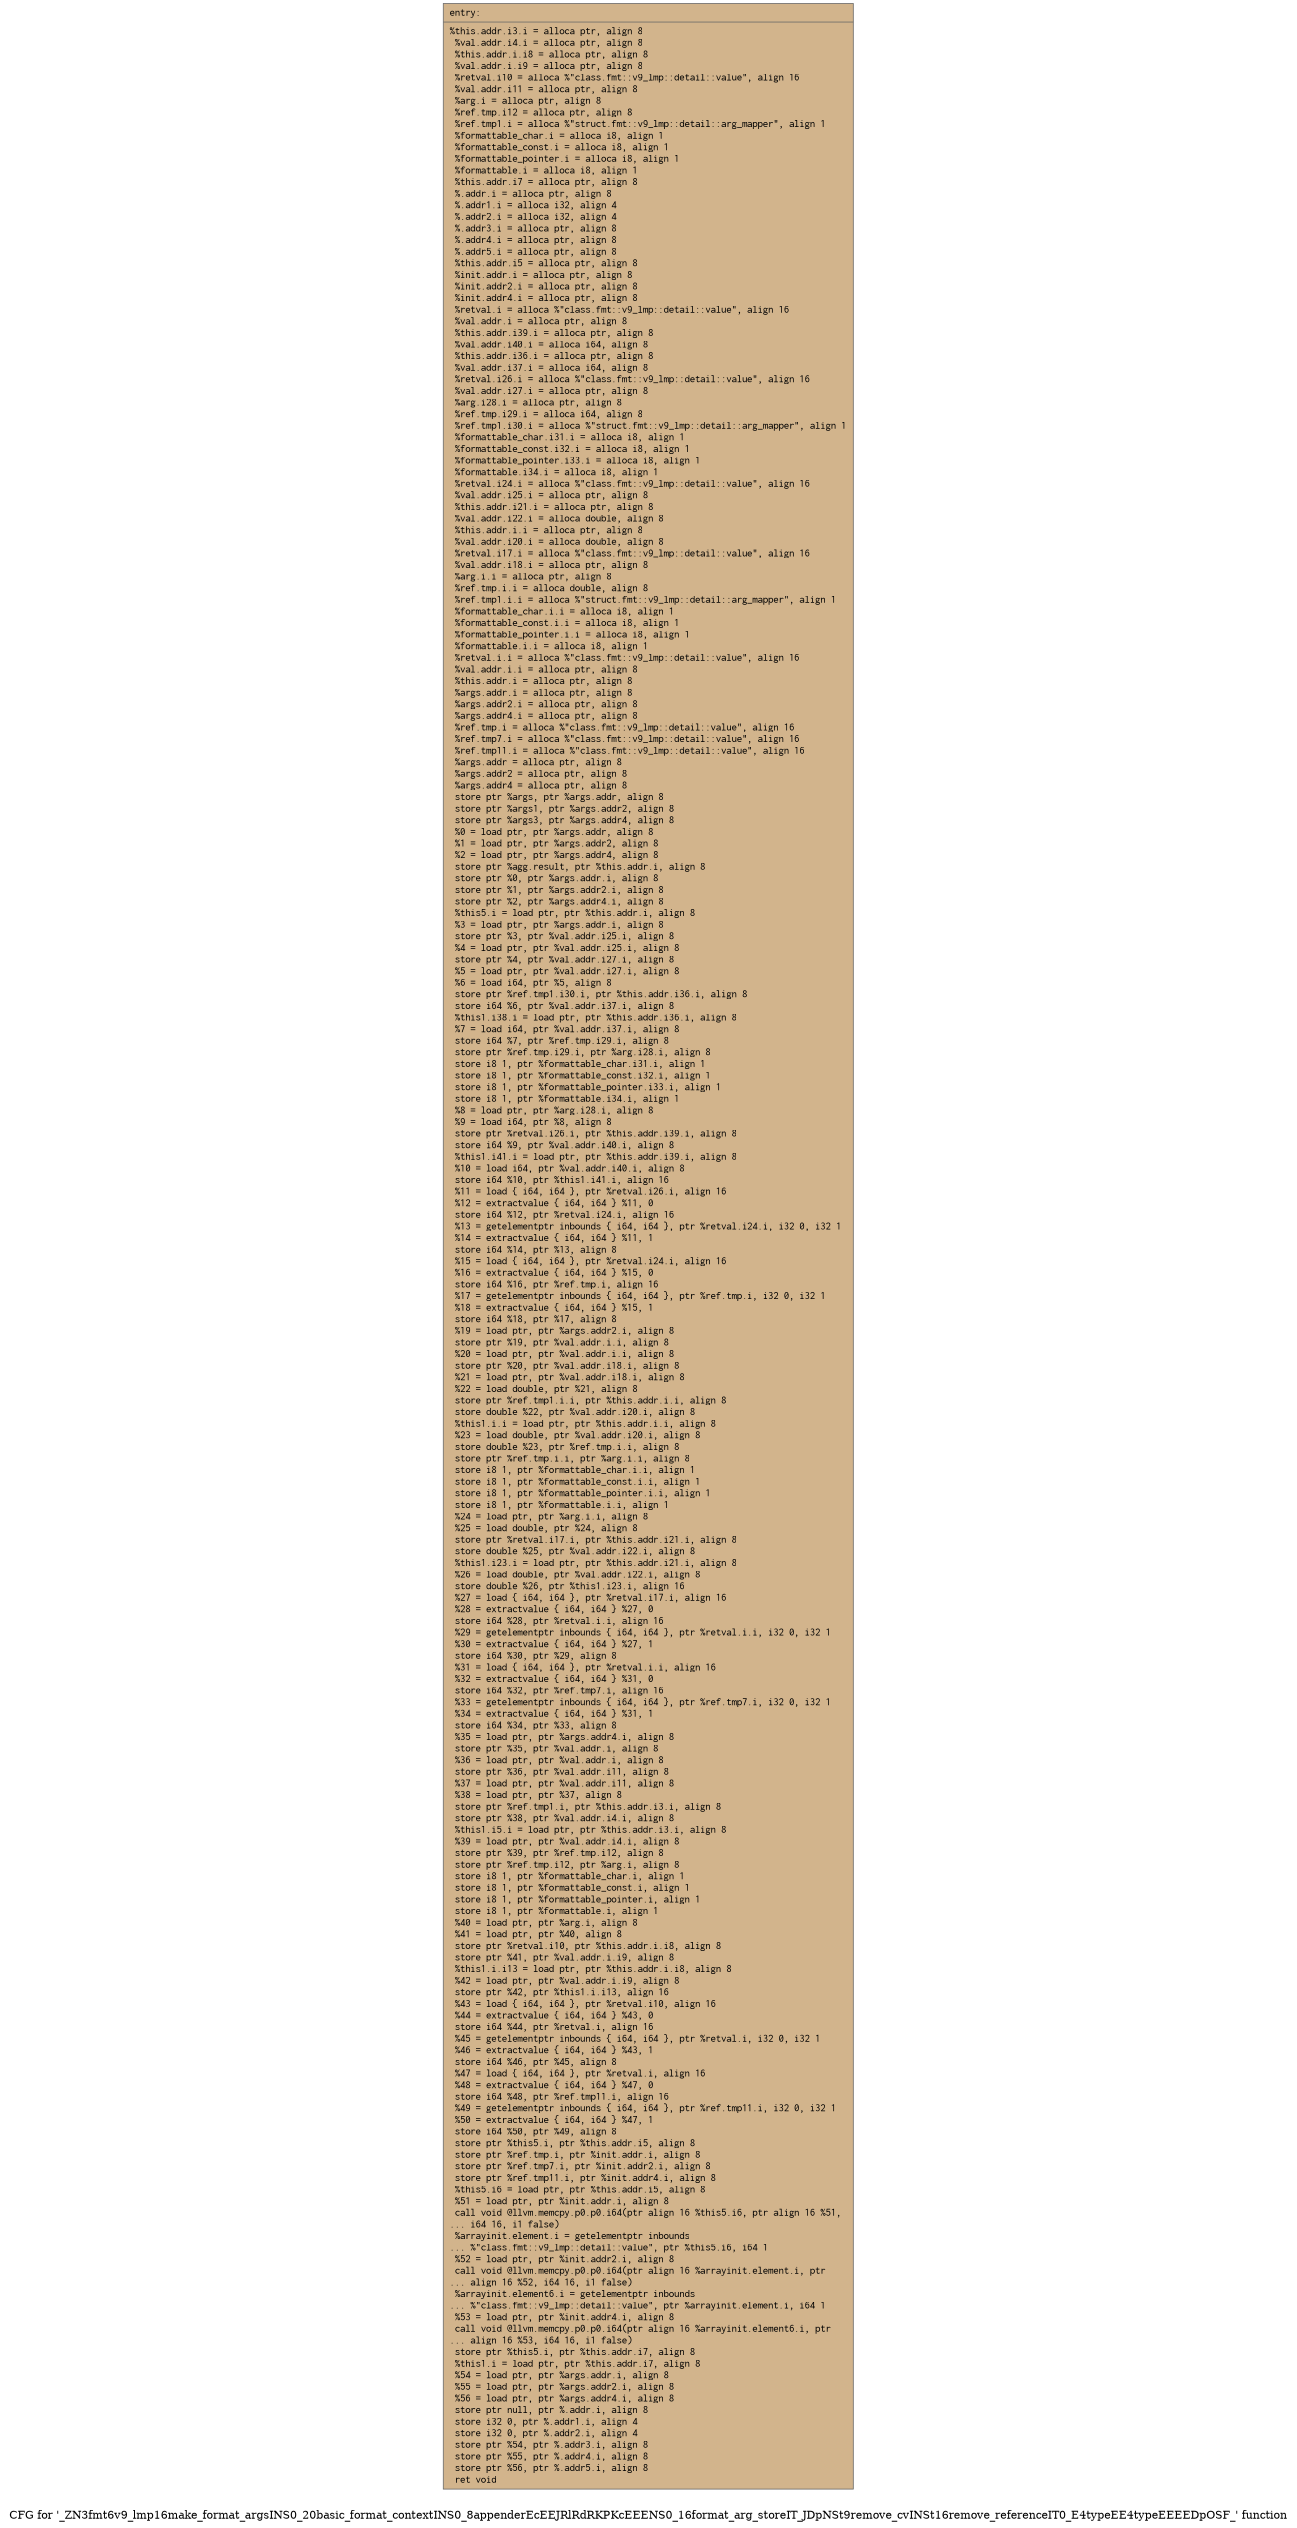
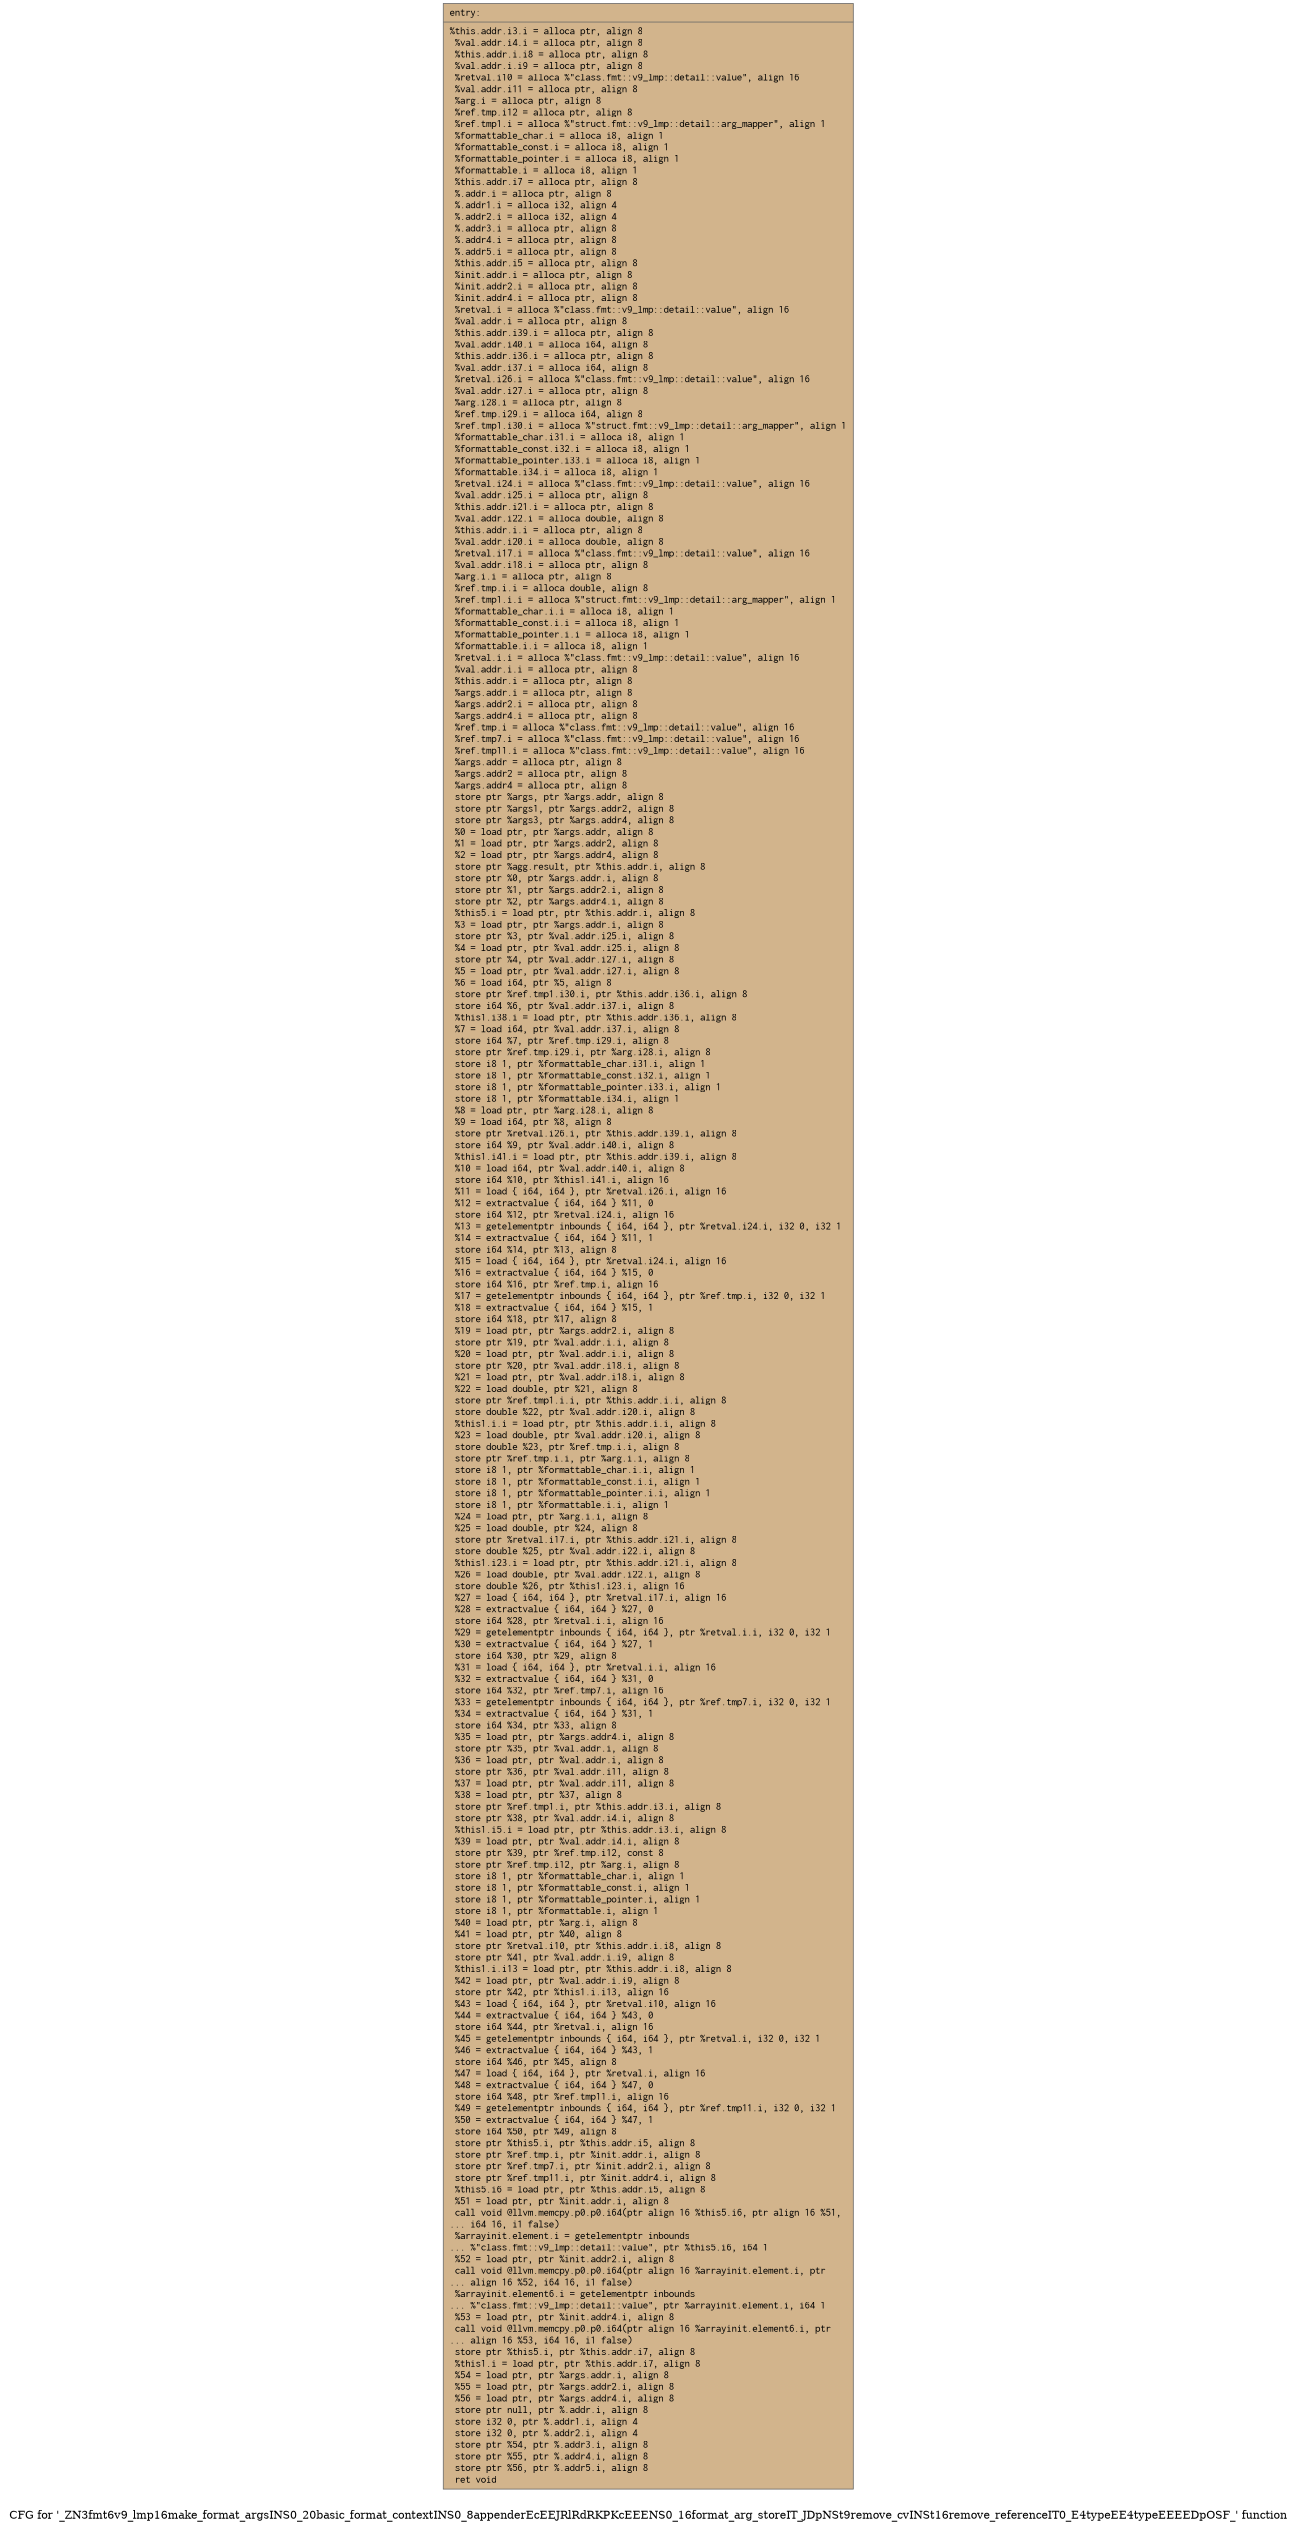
node "entry:": text "store ptr %39, ptr %ref.tmp.i12, align 8" -> "store ptr %39, ptr %ref.tmp.i12, const 8"
